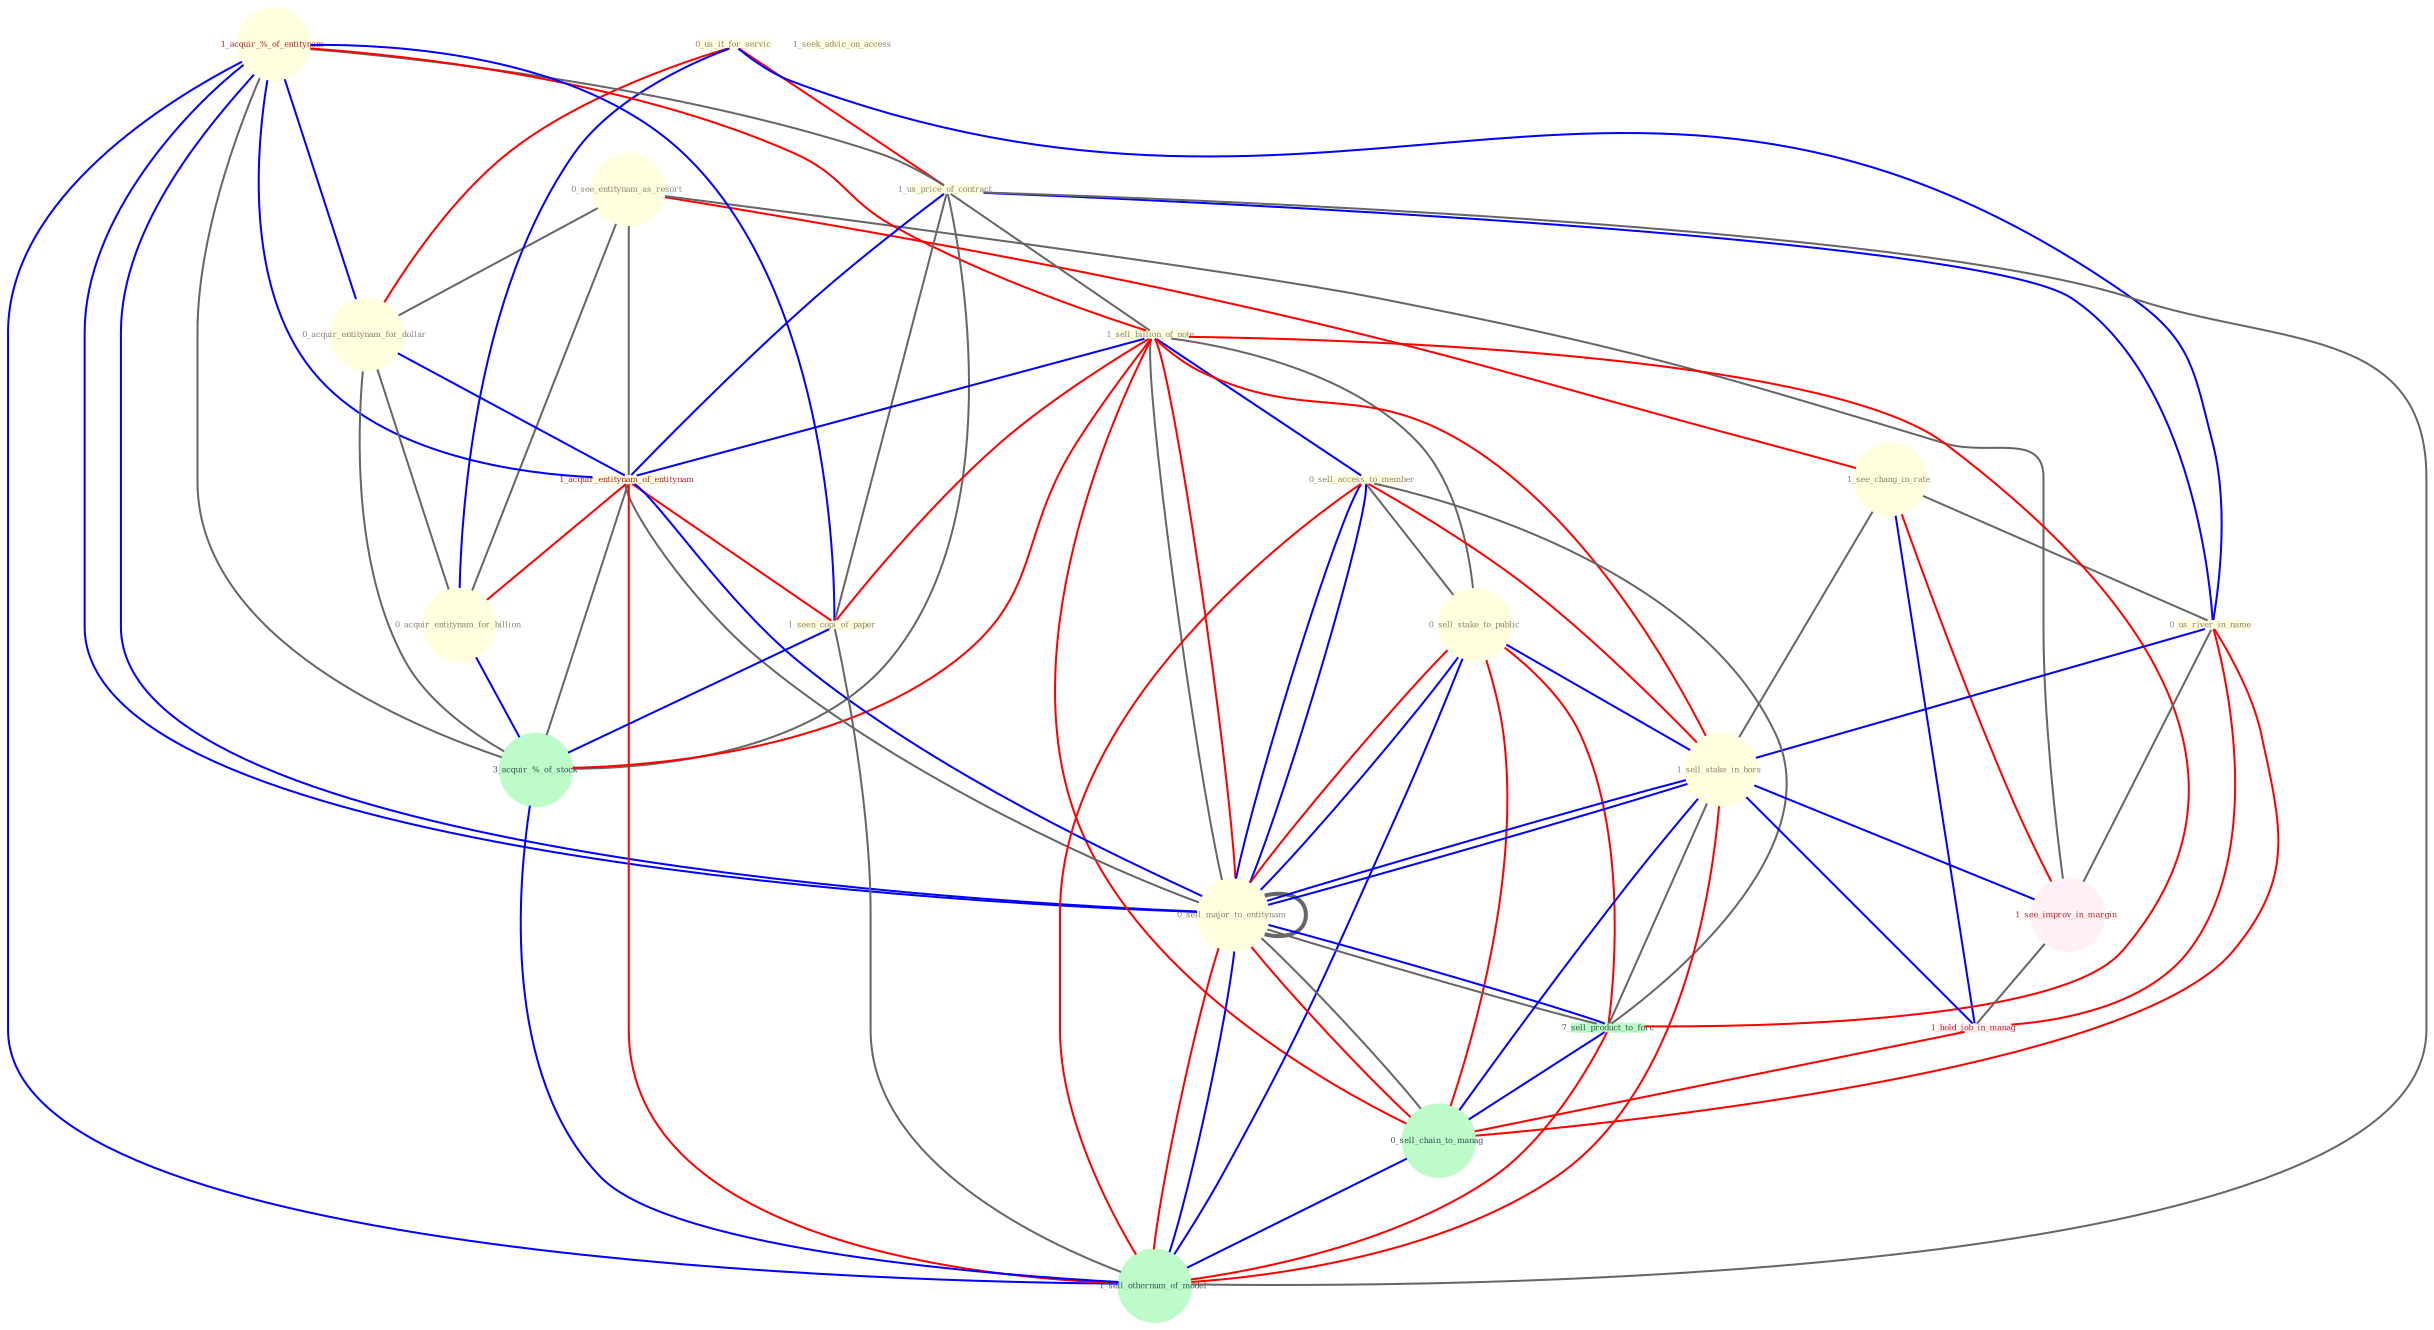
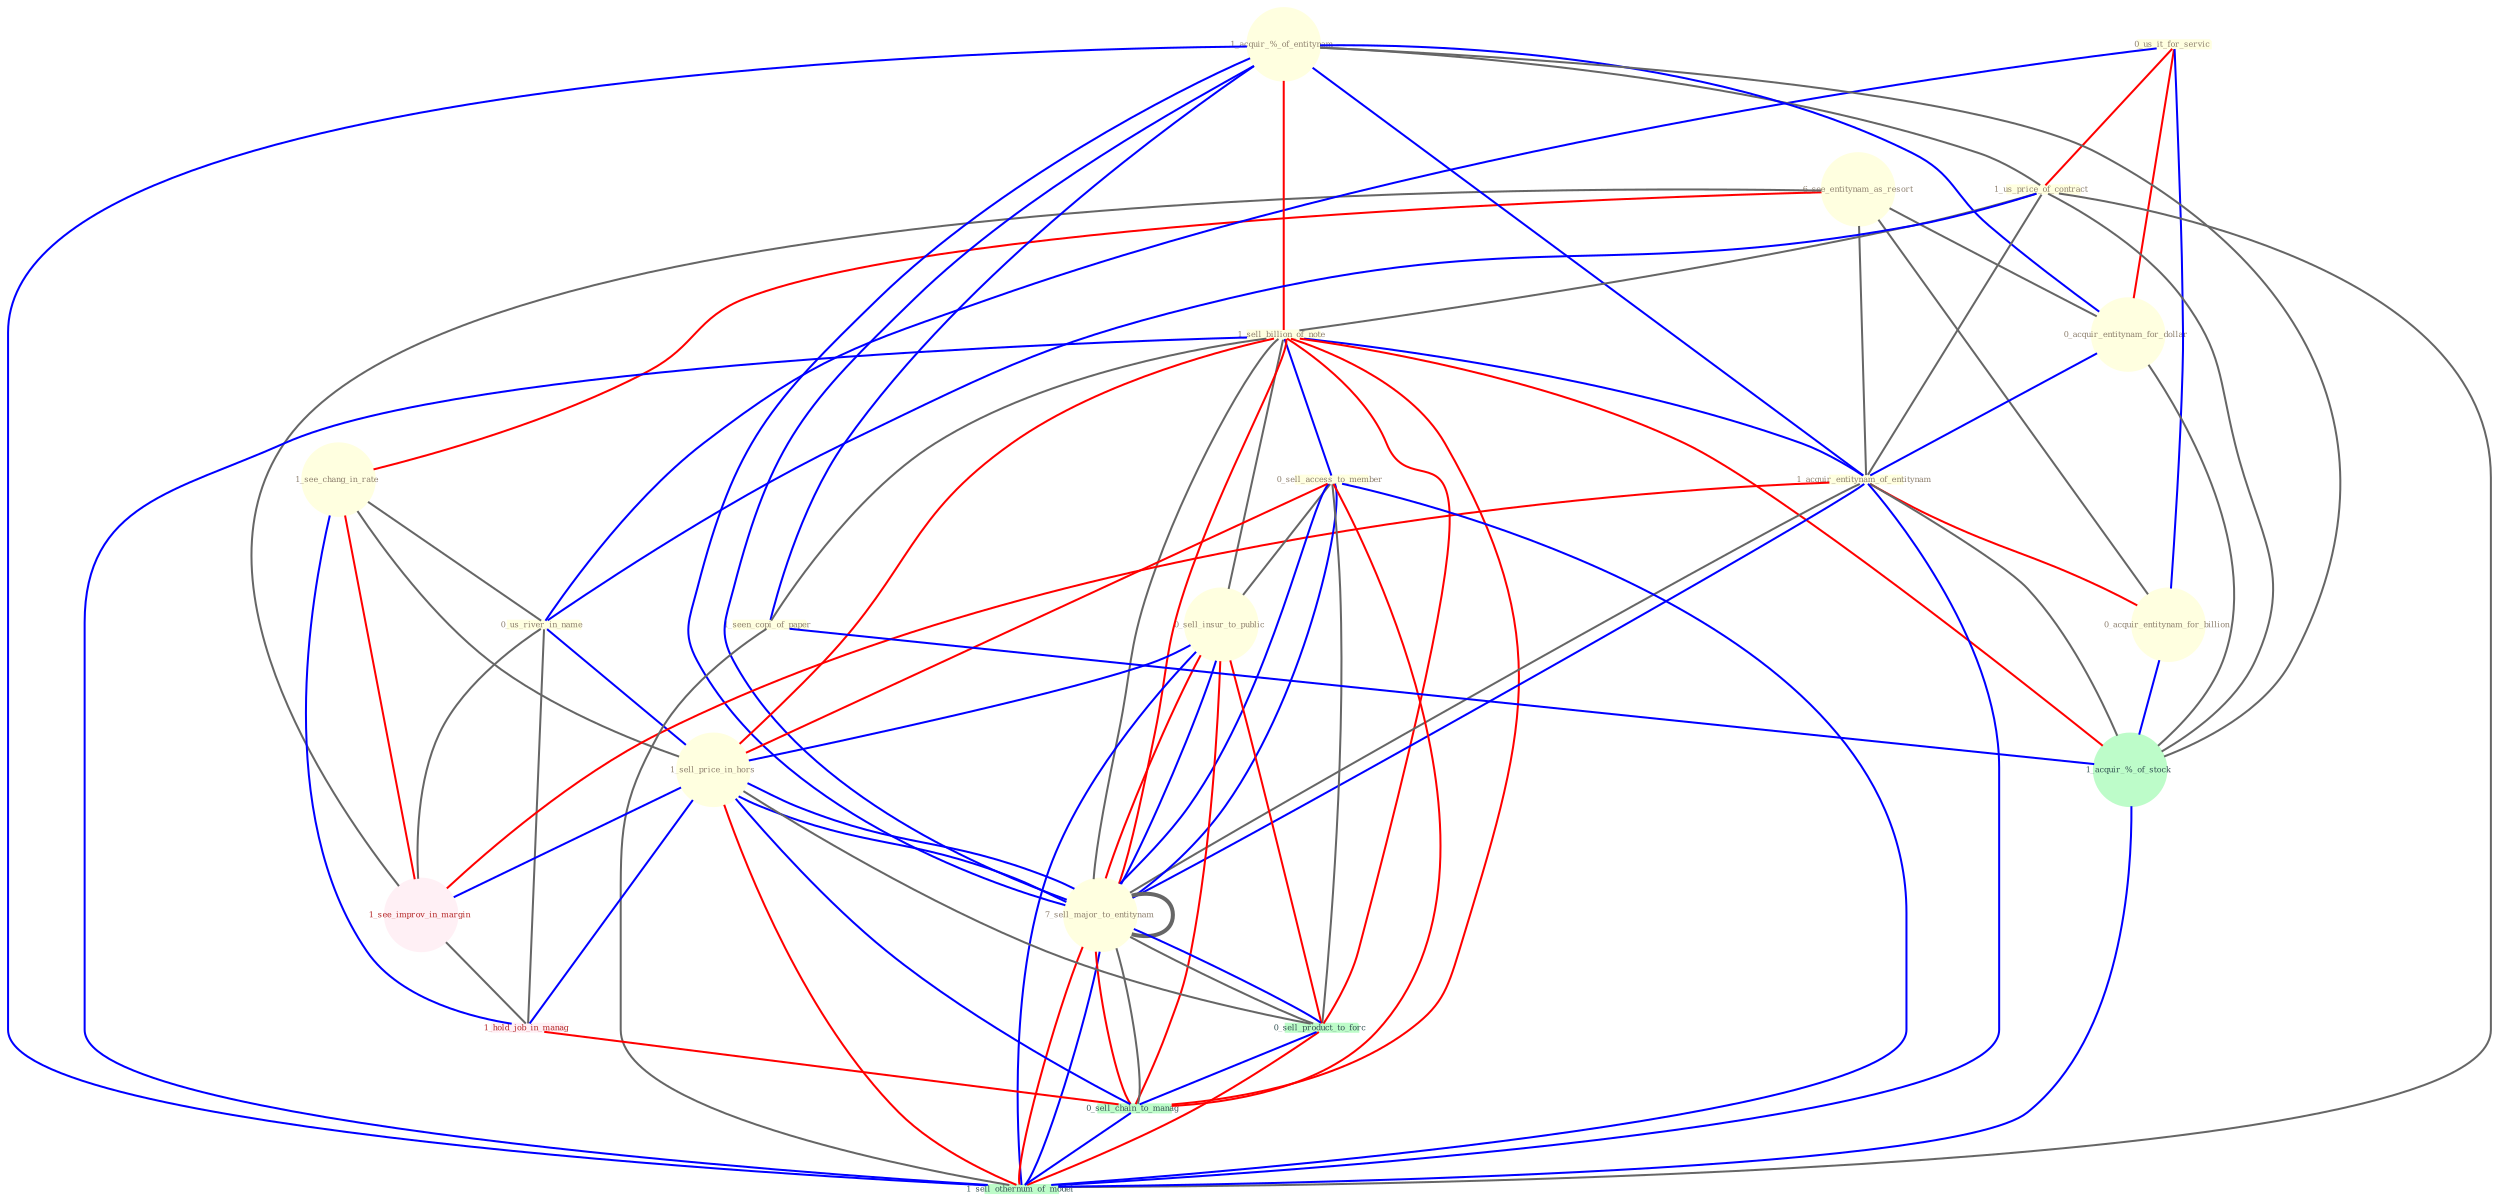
node "1_acquir_%_of_entitynam": fontcolor #b22222 -> #8b7d6b
node "1_seek_advic_on_access": removed
node "0_see_entitynam_as_resort": label "0_see_entitynam_as_resort" -> "6_see_entitynam_as_resort"
edge "1_us_price_of_contract" -- "1_acquir_entitynam_of_entitynam": color blue -> gray40
edge "1_us_price_of_contract" -- "1_seen_copi_of_paper": removed
edge "1_sell_billion_of_note" -- "1_seen_copi_of_paper": color red -> gray40
edge "0_acquir_entitynam_for_dollar" -- "0_acquir_entitynam_for_billion": removed
node "1_acquir_entitynam_of_entitynam": fontcolor #b22222 -> #8b7d6b
edge "1_acquir_entitynam_of_entitynam" -- "1_seen_copi_of_paper": now "1_acquir_entitynam_of_entitynam" -- "1_see_improv_in_margin"
node "0_sell_stake_to_public": label "0_sell_stake_to_public" -> "0_sell_insur_to_public"
edge "1_sell_billion_of_note" -- "1_sell_othernum_of_model": added
node "3_acquir_%_of_stock": label "3_acquir_%_of_stock" -> "1_acquir_%_of_stock"
node "1_sell_stake_in_hors": label "1_sell_stake_in_hors" -> "1_sell_price_in_hors"
edge "0_sell_access_to_member" -- "1_sell_othernum_of_model": color red -> blue
edge "0_us_river_in_name" -- "1_hold_job_in_manag": color red -> gray40
node "0_sell_major_to_entitynam": label "0_sell_major_to_entitynam" -> "7_sell_major_to_entitynam"
node "7_sell_product_to_forc": label "7_sell_product_to_forc" -> "0_sell_product_to_forc"
edge "0_us_river_in_name" -- "0_sell_chain_to_manag": now "0_sell_access_to_member" -- "0_sell_chain_to_manag"
edge "1_acquir_entitynam_of_entitynam" -- "1_sell_othernum_of_model": color red -> blue
node "0_sell_chain_to_manag": shape circle -> note
node "1_sell_othernum_of_model": shape circle -> note
